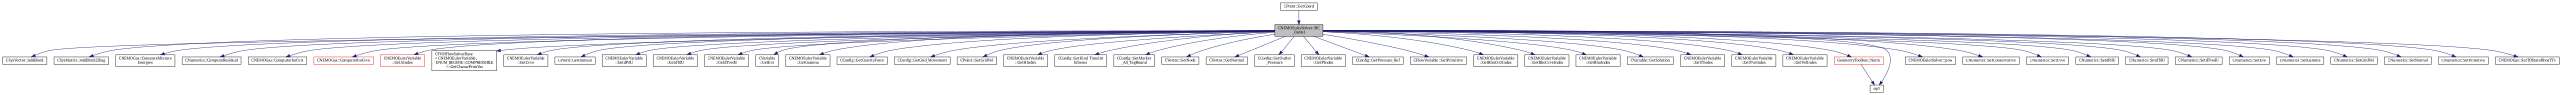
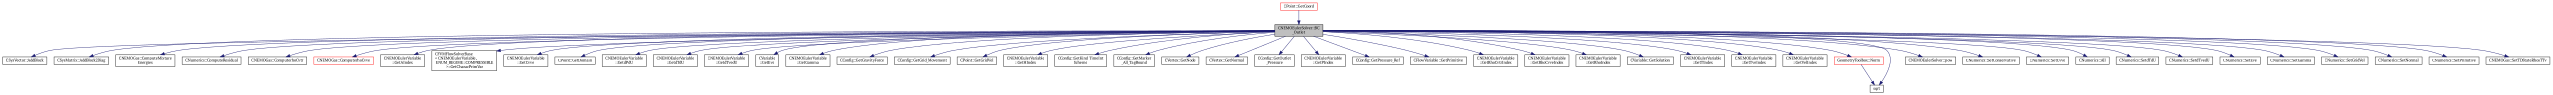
node "CPoint::GetCoord": color black -> red
node "CNEMOEulerVariable ::GetAIndex": color red -> black
node "CNumerics::SetdPdU": label "CNumerics::SetdPdU" -> "CNumerics::All"
